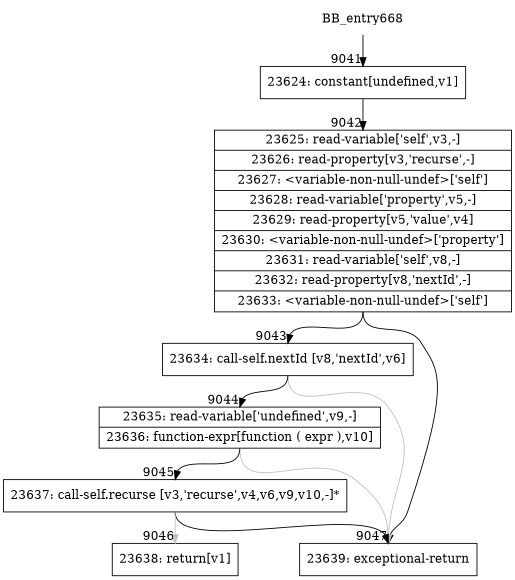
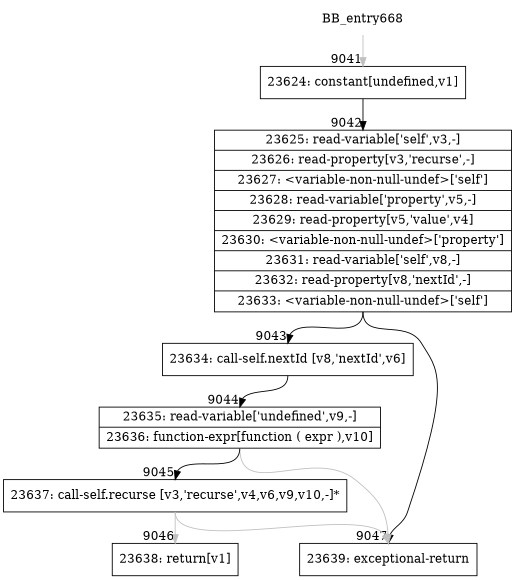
edge "BB_entry668" -> "23624: constant[undefined,v1]": color black -> gray
edge "23634: call-self.nextId [v8,'nextId',v6]" -> "23639: exceptional-return": removed
edge "23637: call-self.recurse [v3,'recurse',v4,v6,v9,v10,-]*" -> "23639: exceptional-return": color black -> gray
